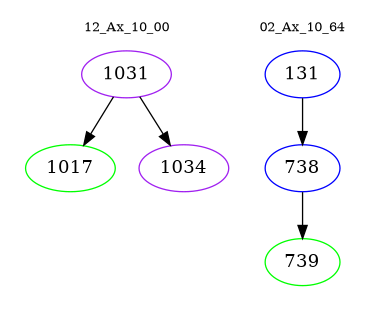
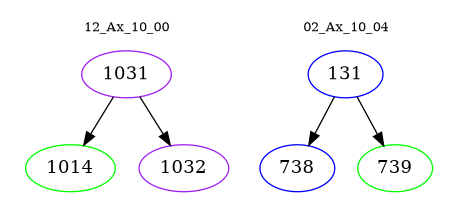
cluster "02_Ax_10_64": label "02_Ax_10_64" -> "02_Ax_10_04"
node "1017": label "1017" -> "1014"
node "1034": label "1034" -> "1032"
edge "738" -> "739": now "131" -> "739"
